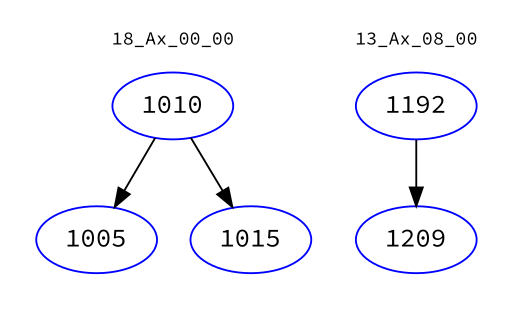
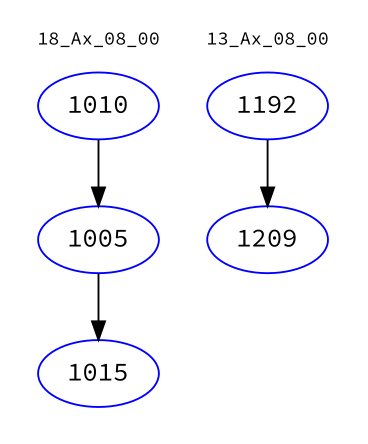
cluster "18_Ax_00_00": label "18_Ax_00_00" -> "18_Ax_08_00"
edge "1010" -> "1015": now "1005" -> "1015"
